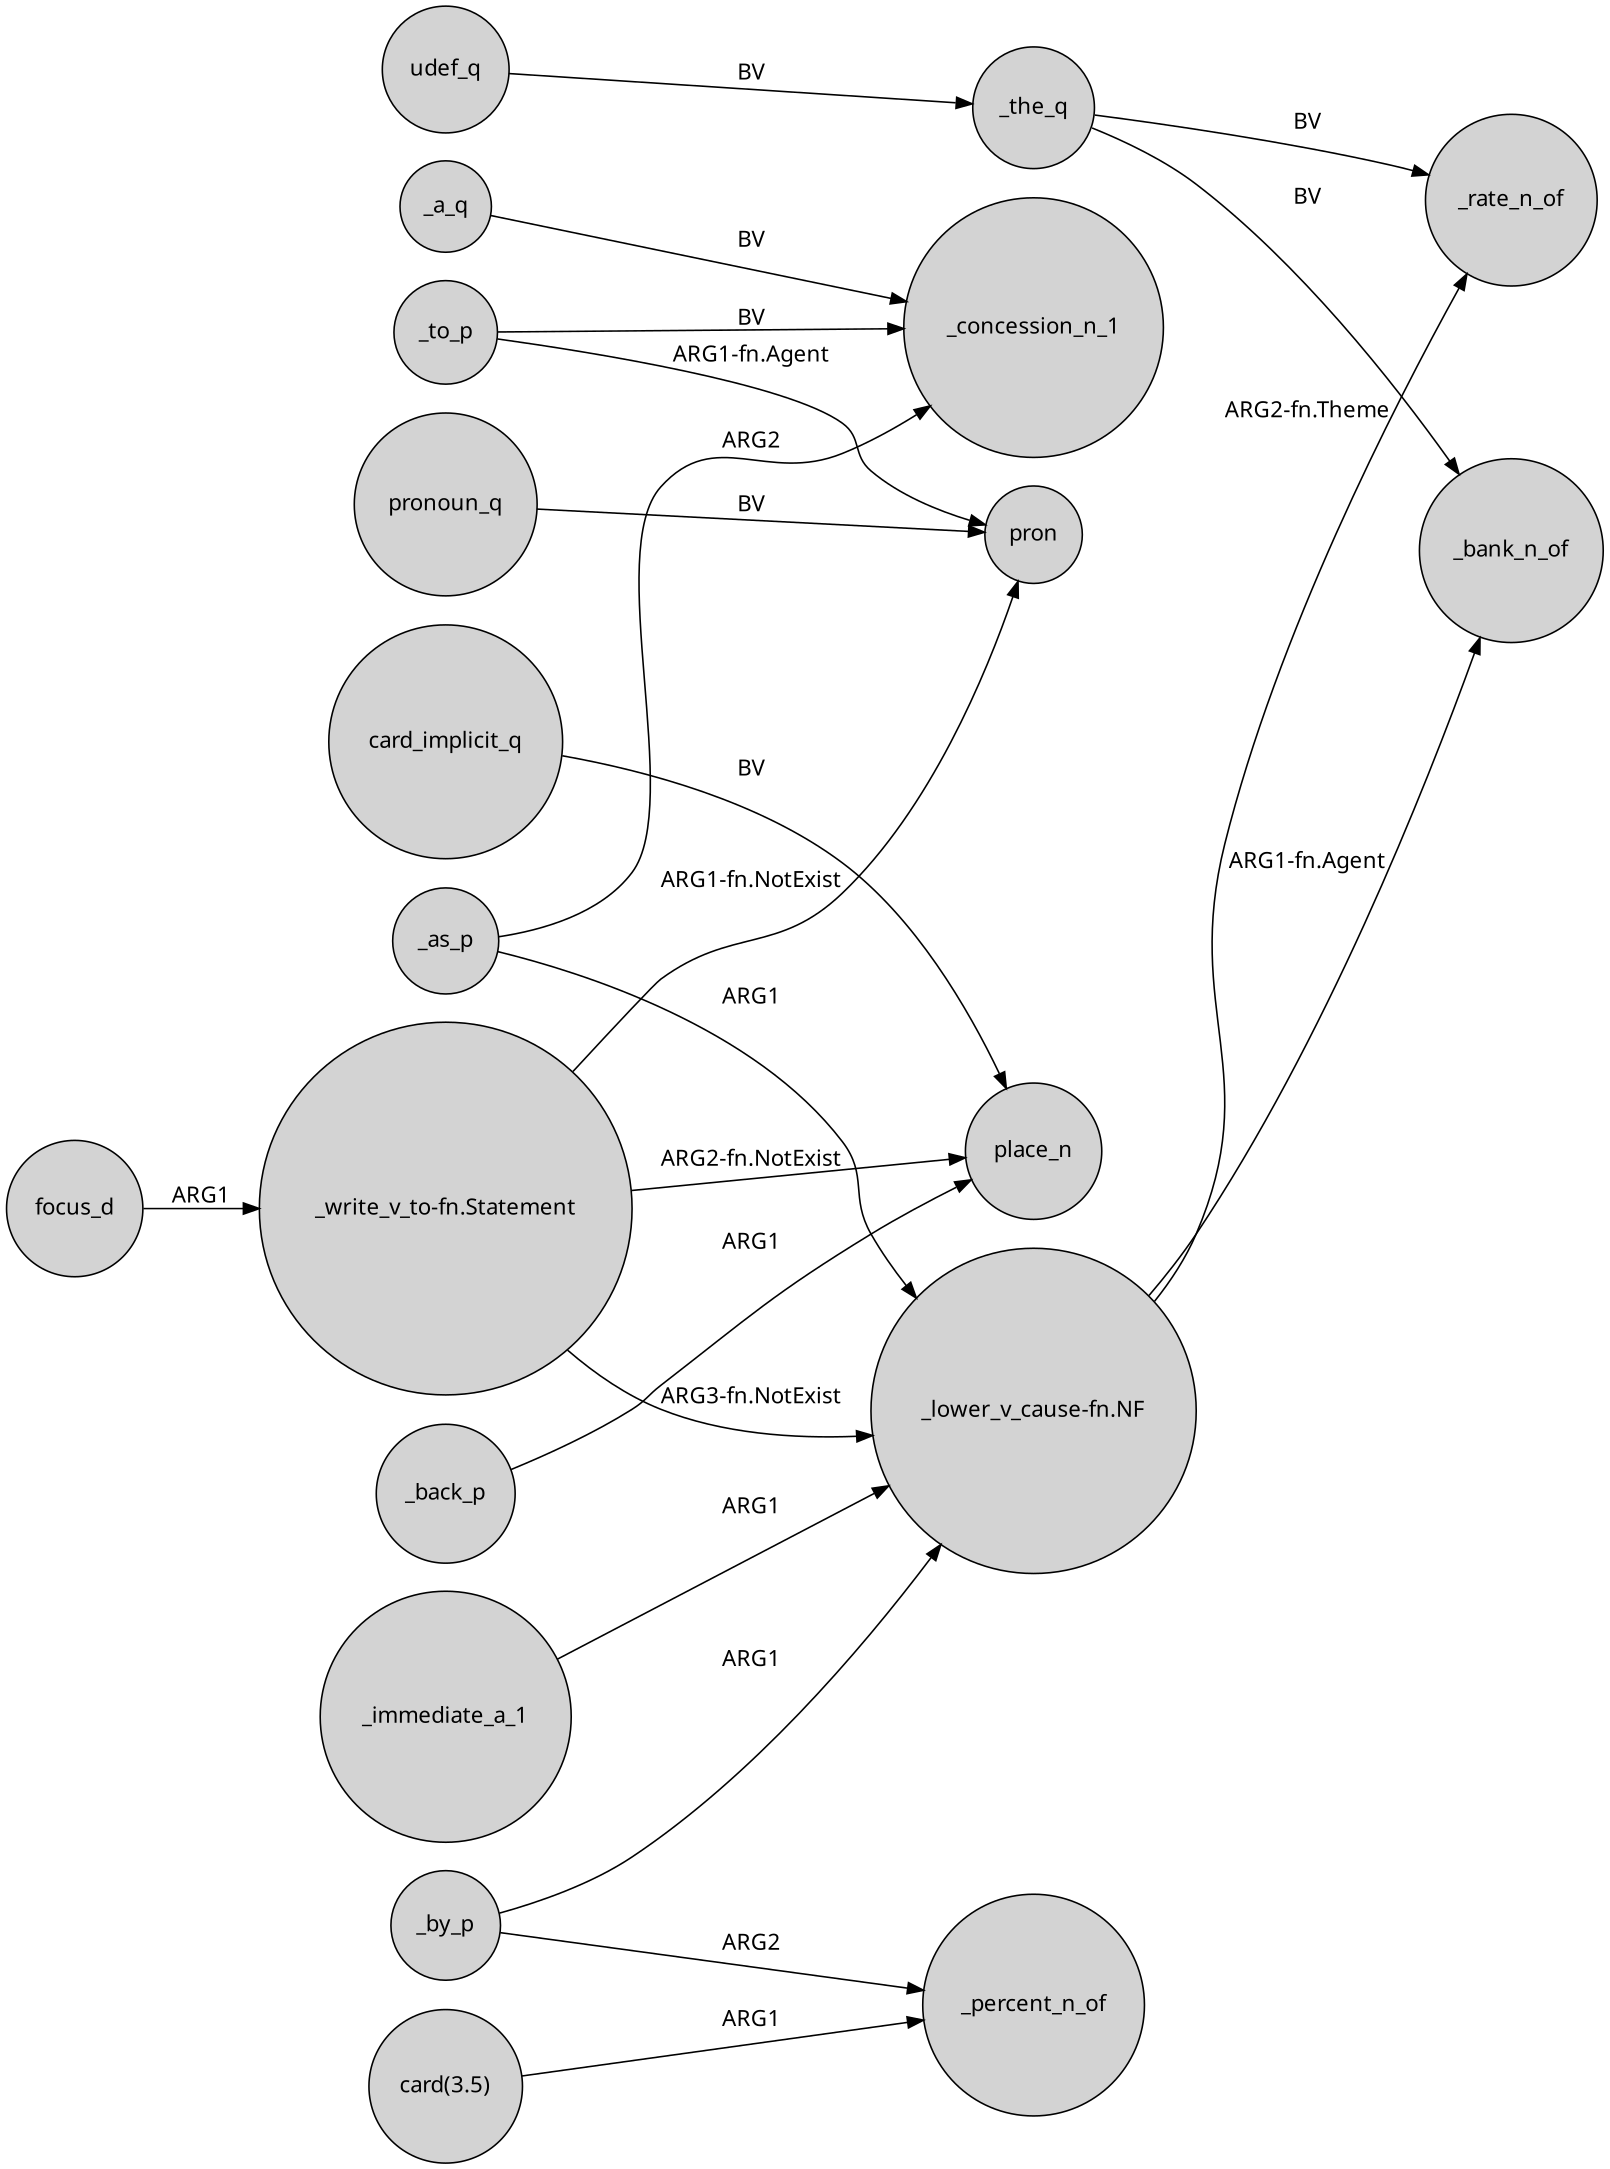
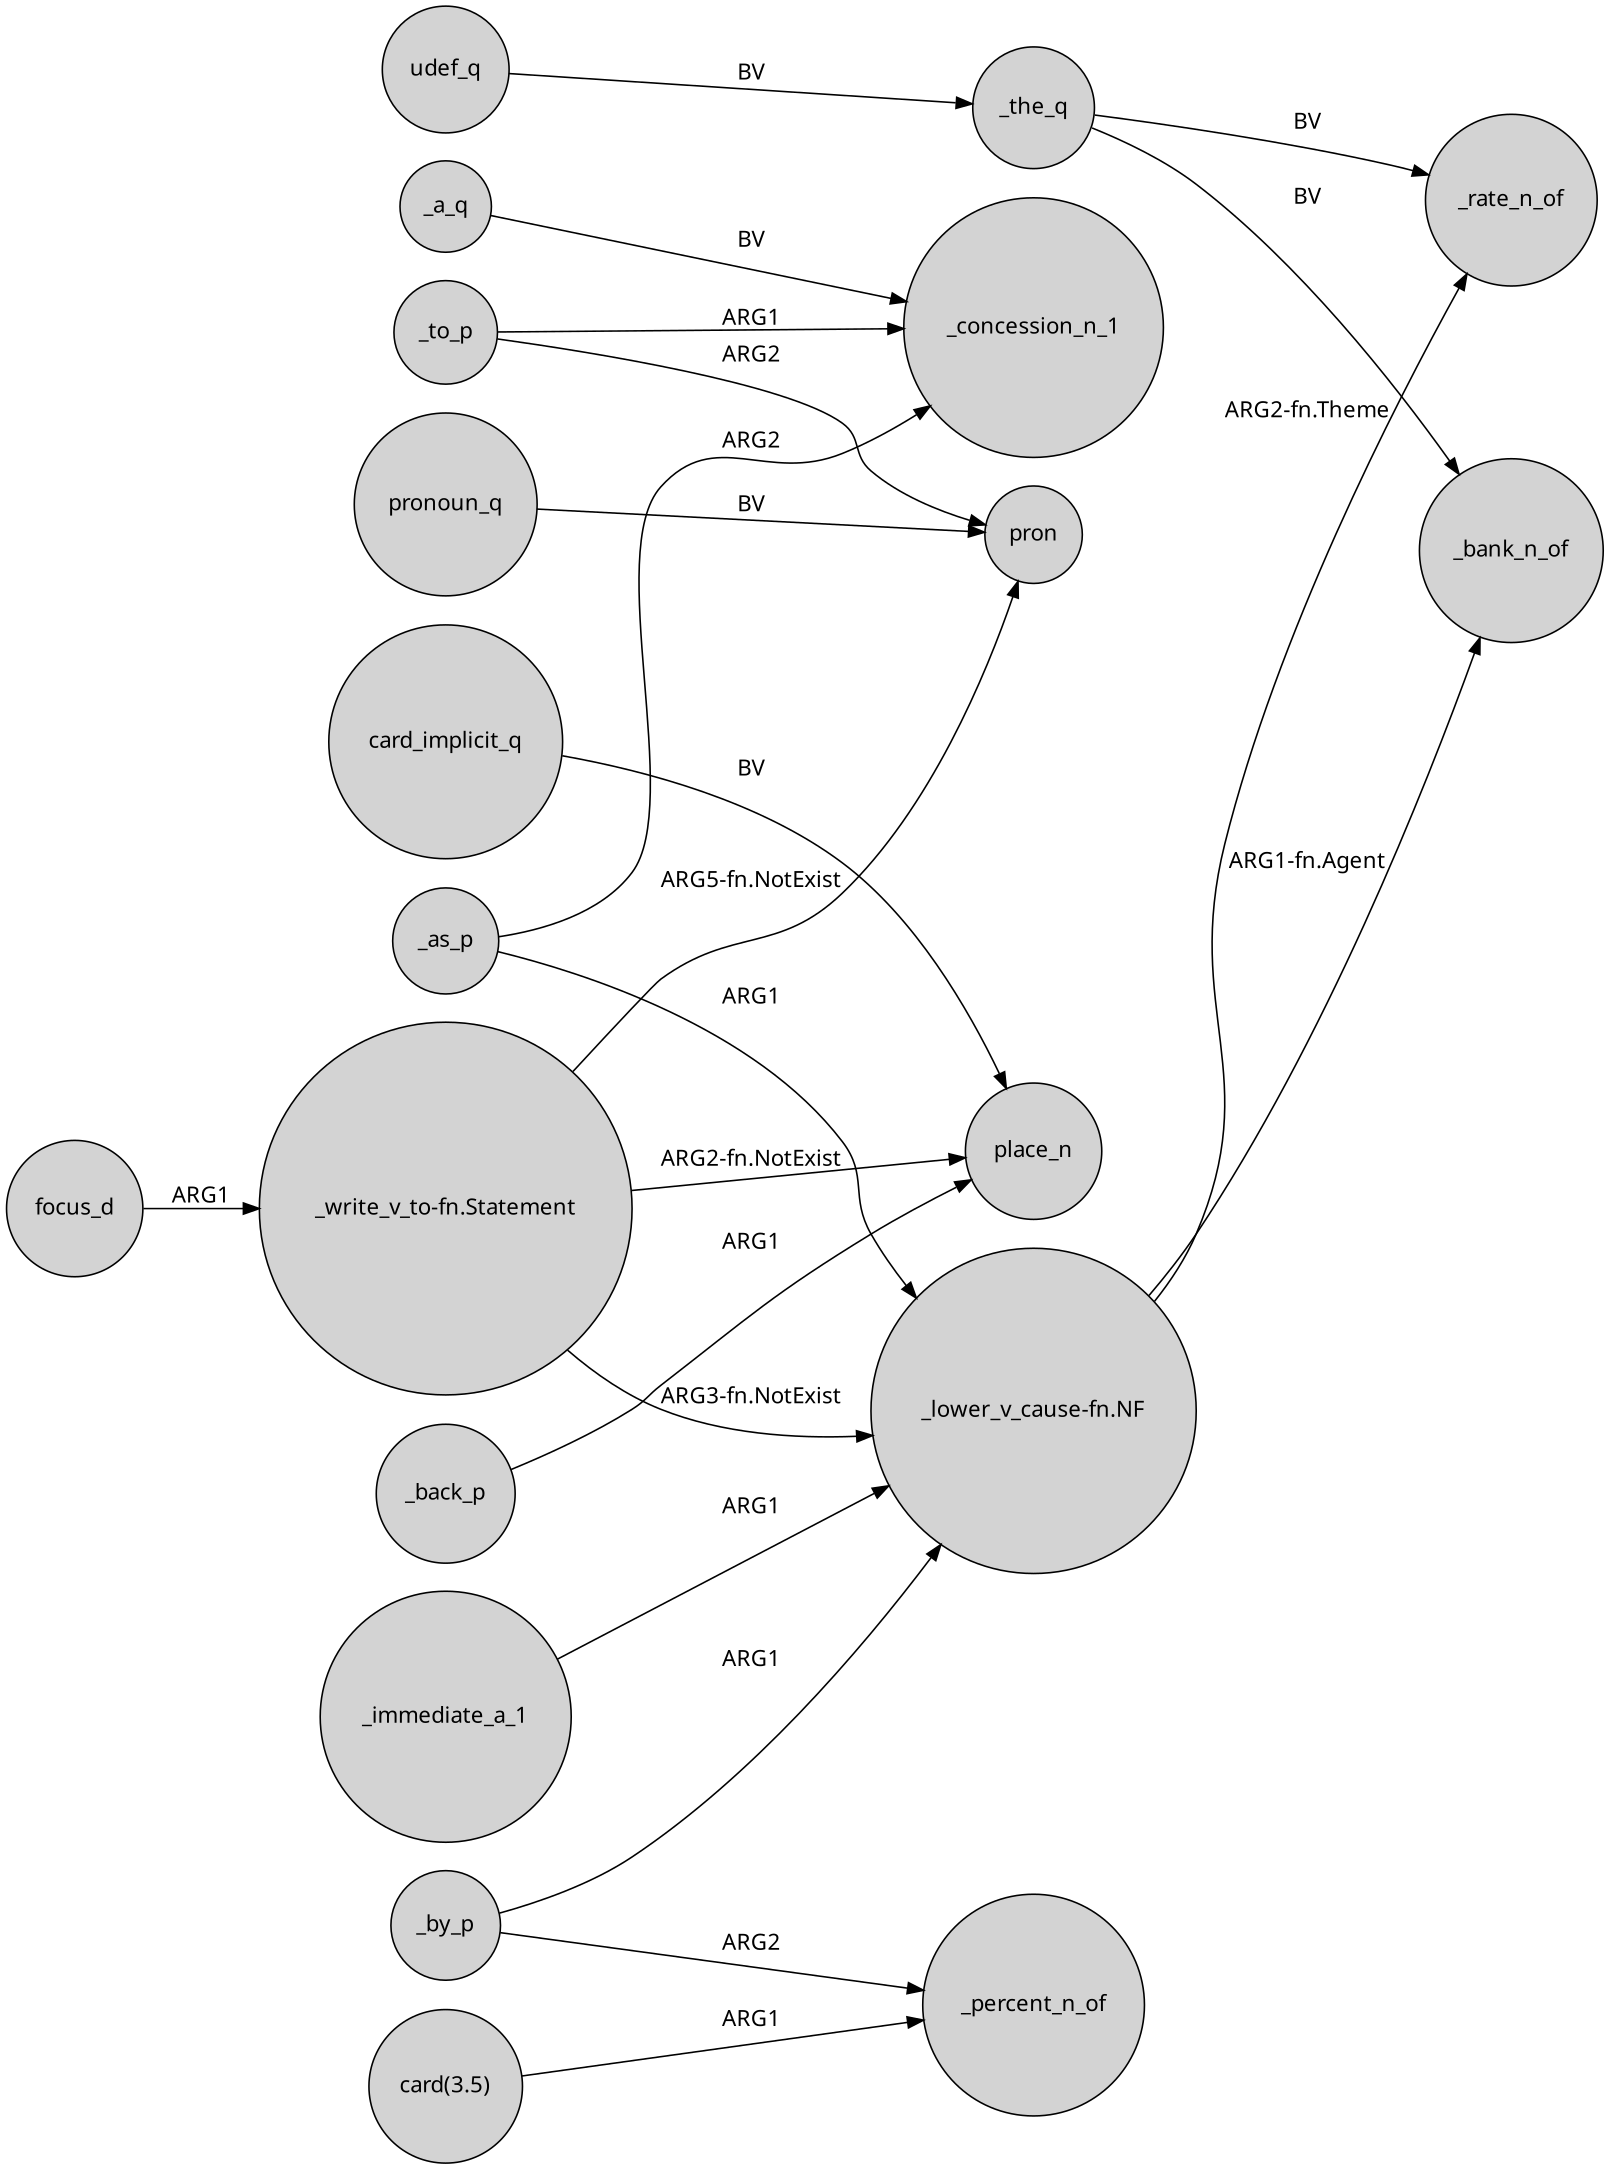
edge "_to_p" -> "_concession_n_1": label "BV" -> "ARG1"
edge "_to_p" -> "pron": label "ARG1-fn.Agent" -> "ARG2"
edge "_write_v_to-fn.Statement" -> "pron": label "ARG1-fn.NotExist" -> "ARG5-fn.NotExist"
